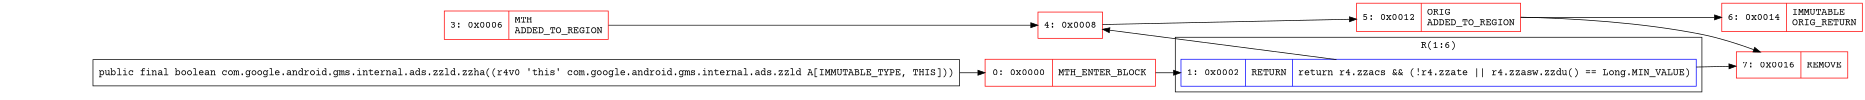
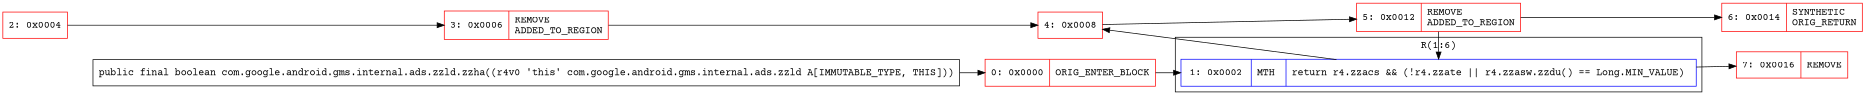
node "5: 0x0012": text "ORIG" -> "REMOVE"
node "6: 0x0014": text "IMMUTABLE" -> "SYNTHETIC"
node "3: 0x0006": text "MTH" -> "REMOVE"
node "2: 0x0004": added
edge "5: 0x0012" -> "7: 0x0016": now "5: 0x0012" -> "1: 0x0002"
node "0: 0x0000": text "MTH_ENTER_BLOCK" -> "ORIG_ENTER_BLOCK"
node "1: 0x0002": text "RETURN" -> "MTH"
